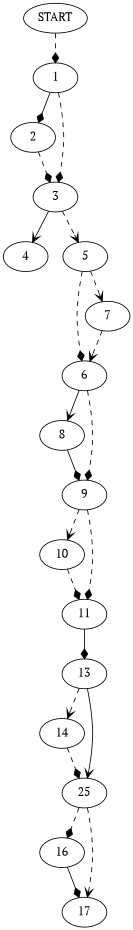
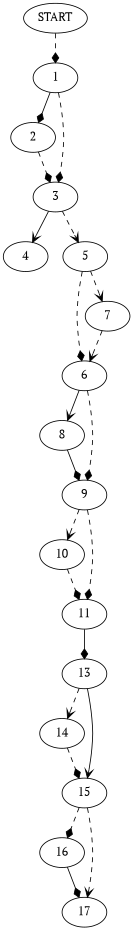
node "25": label "25" -> "15"
